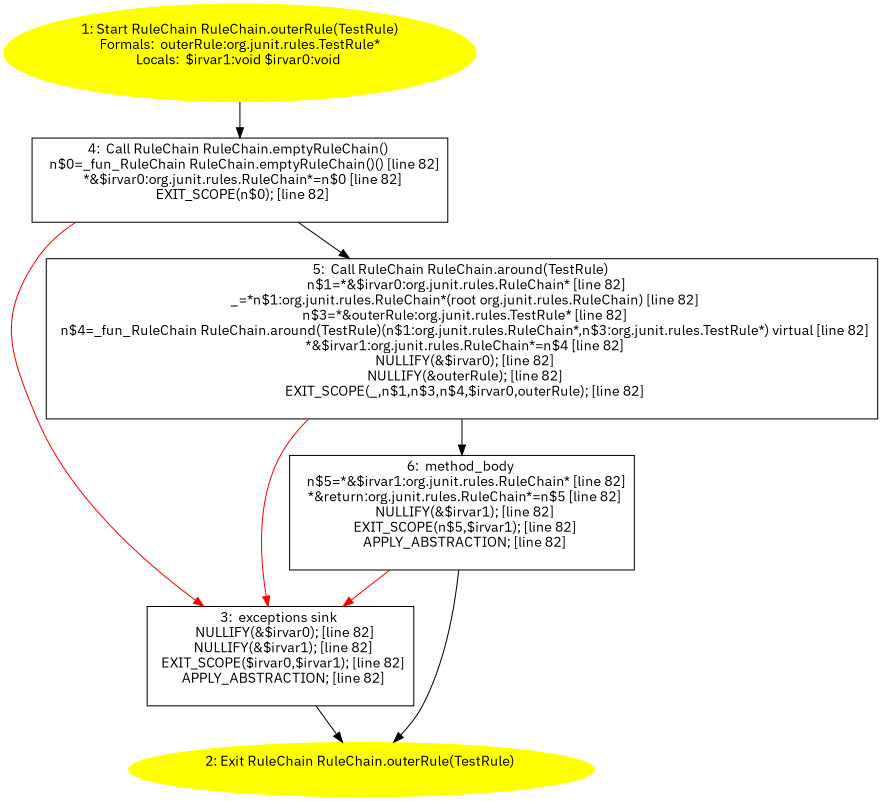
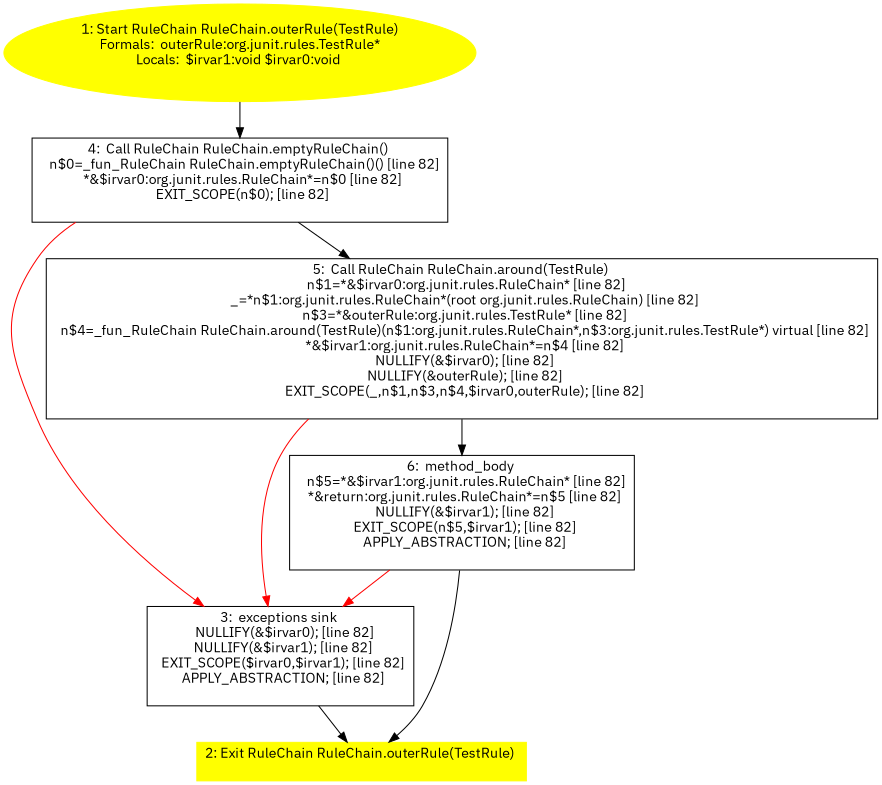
node "2: Exit RuleChain RuleChain.outerRule(TestRule)": shape ellipse -> box
